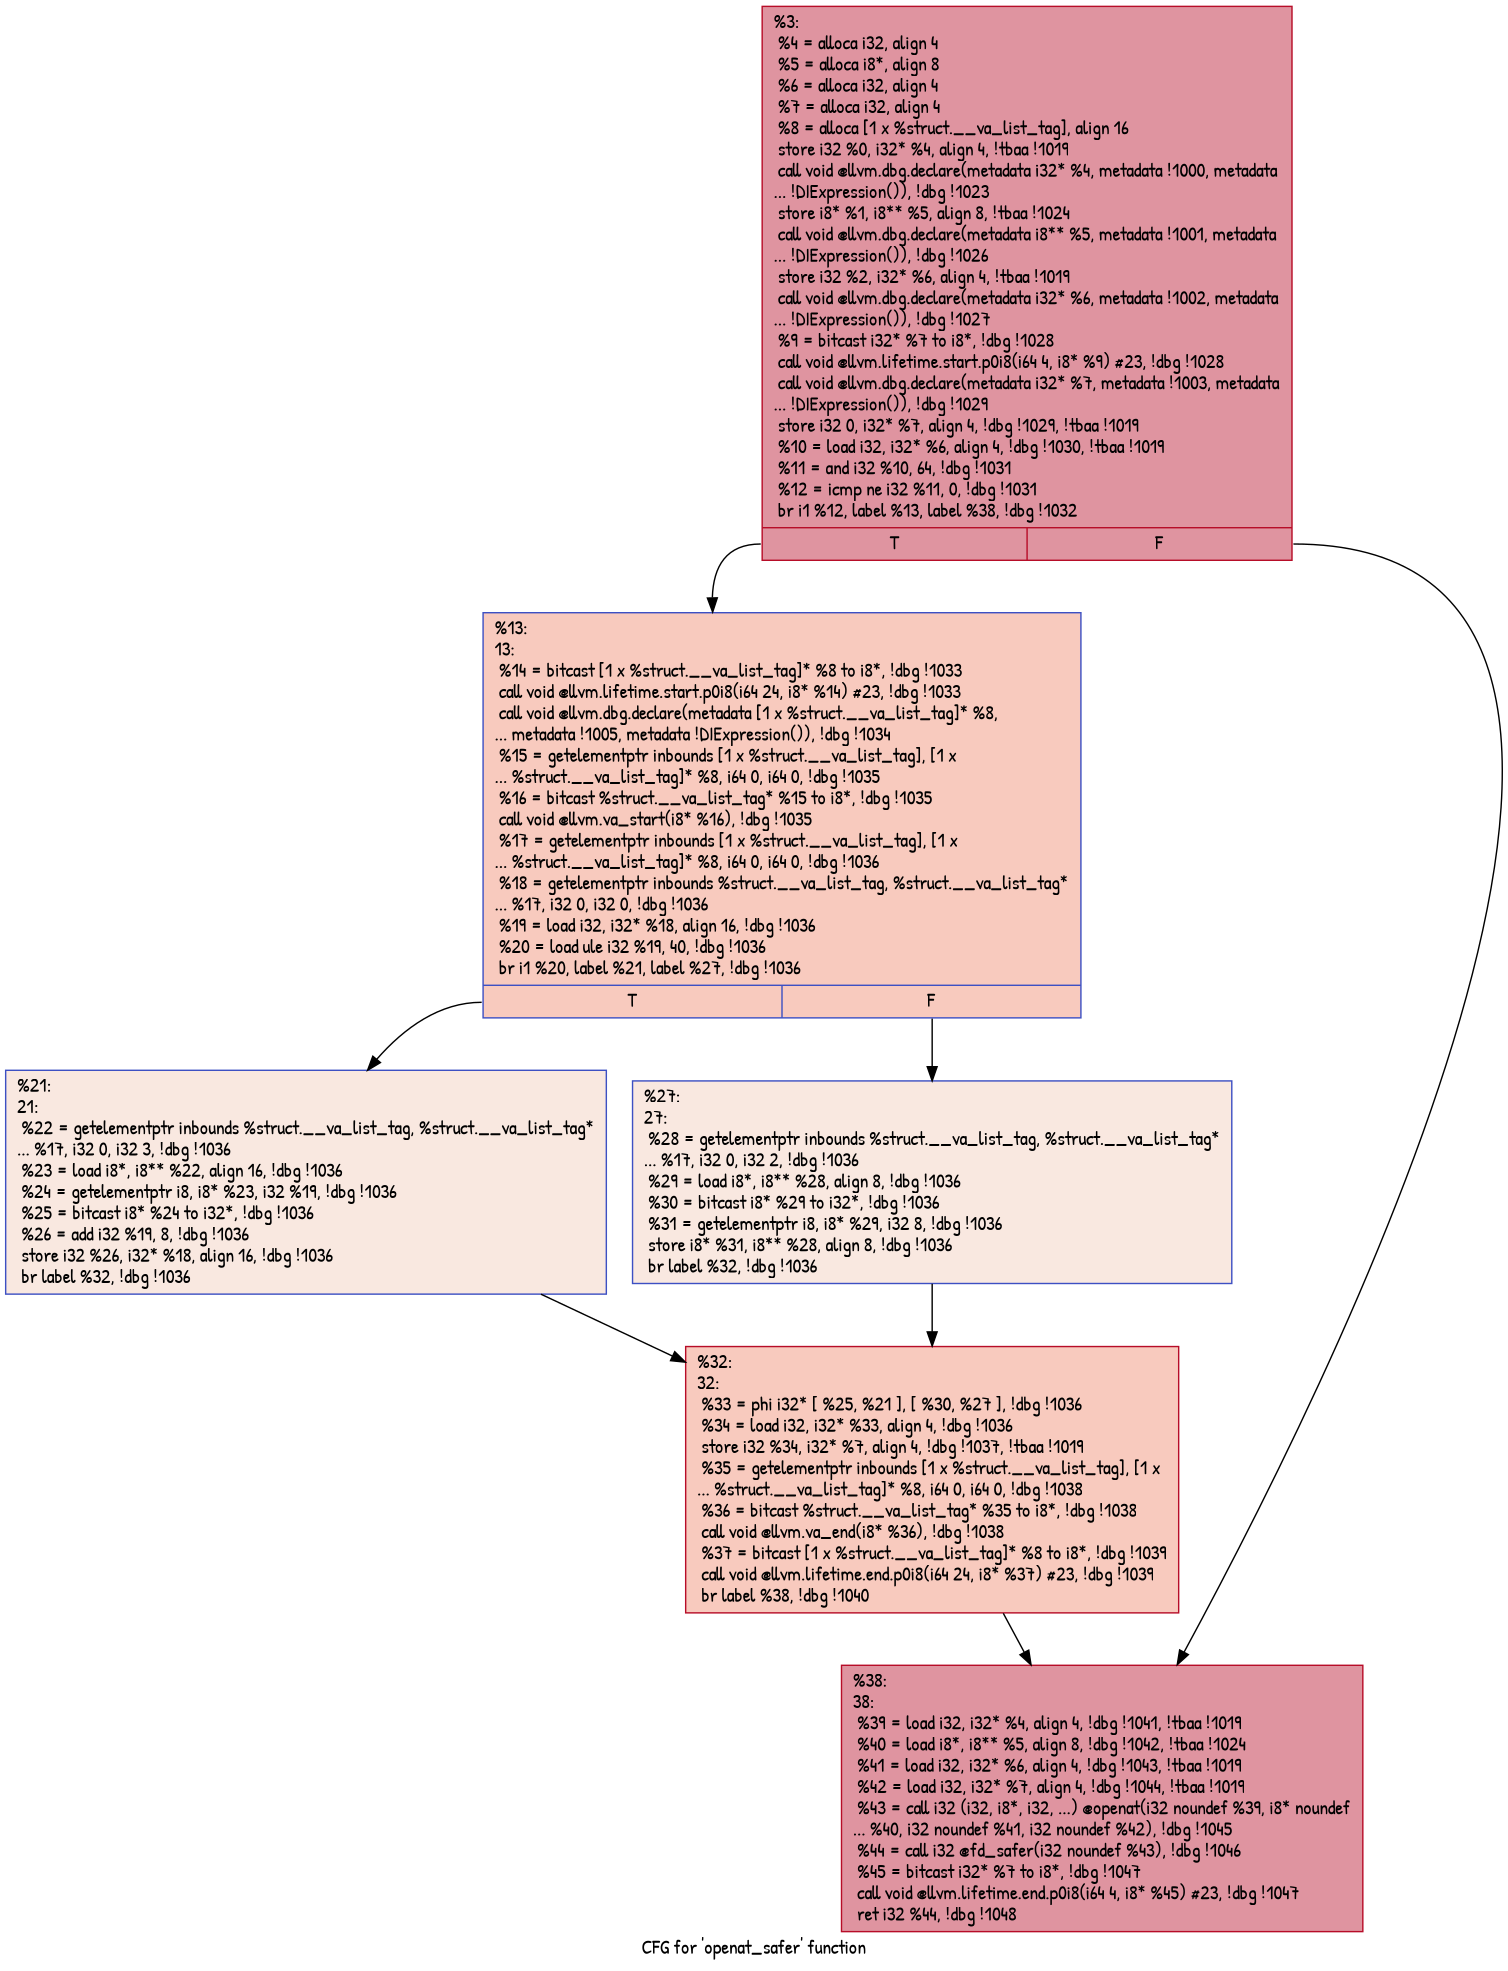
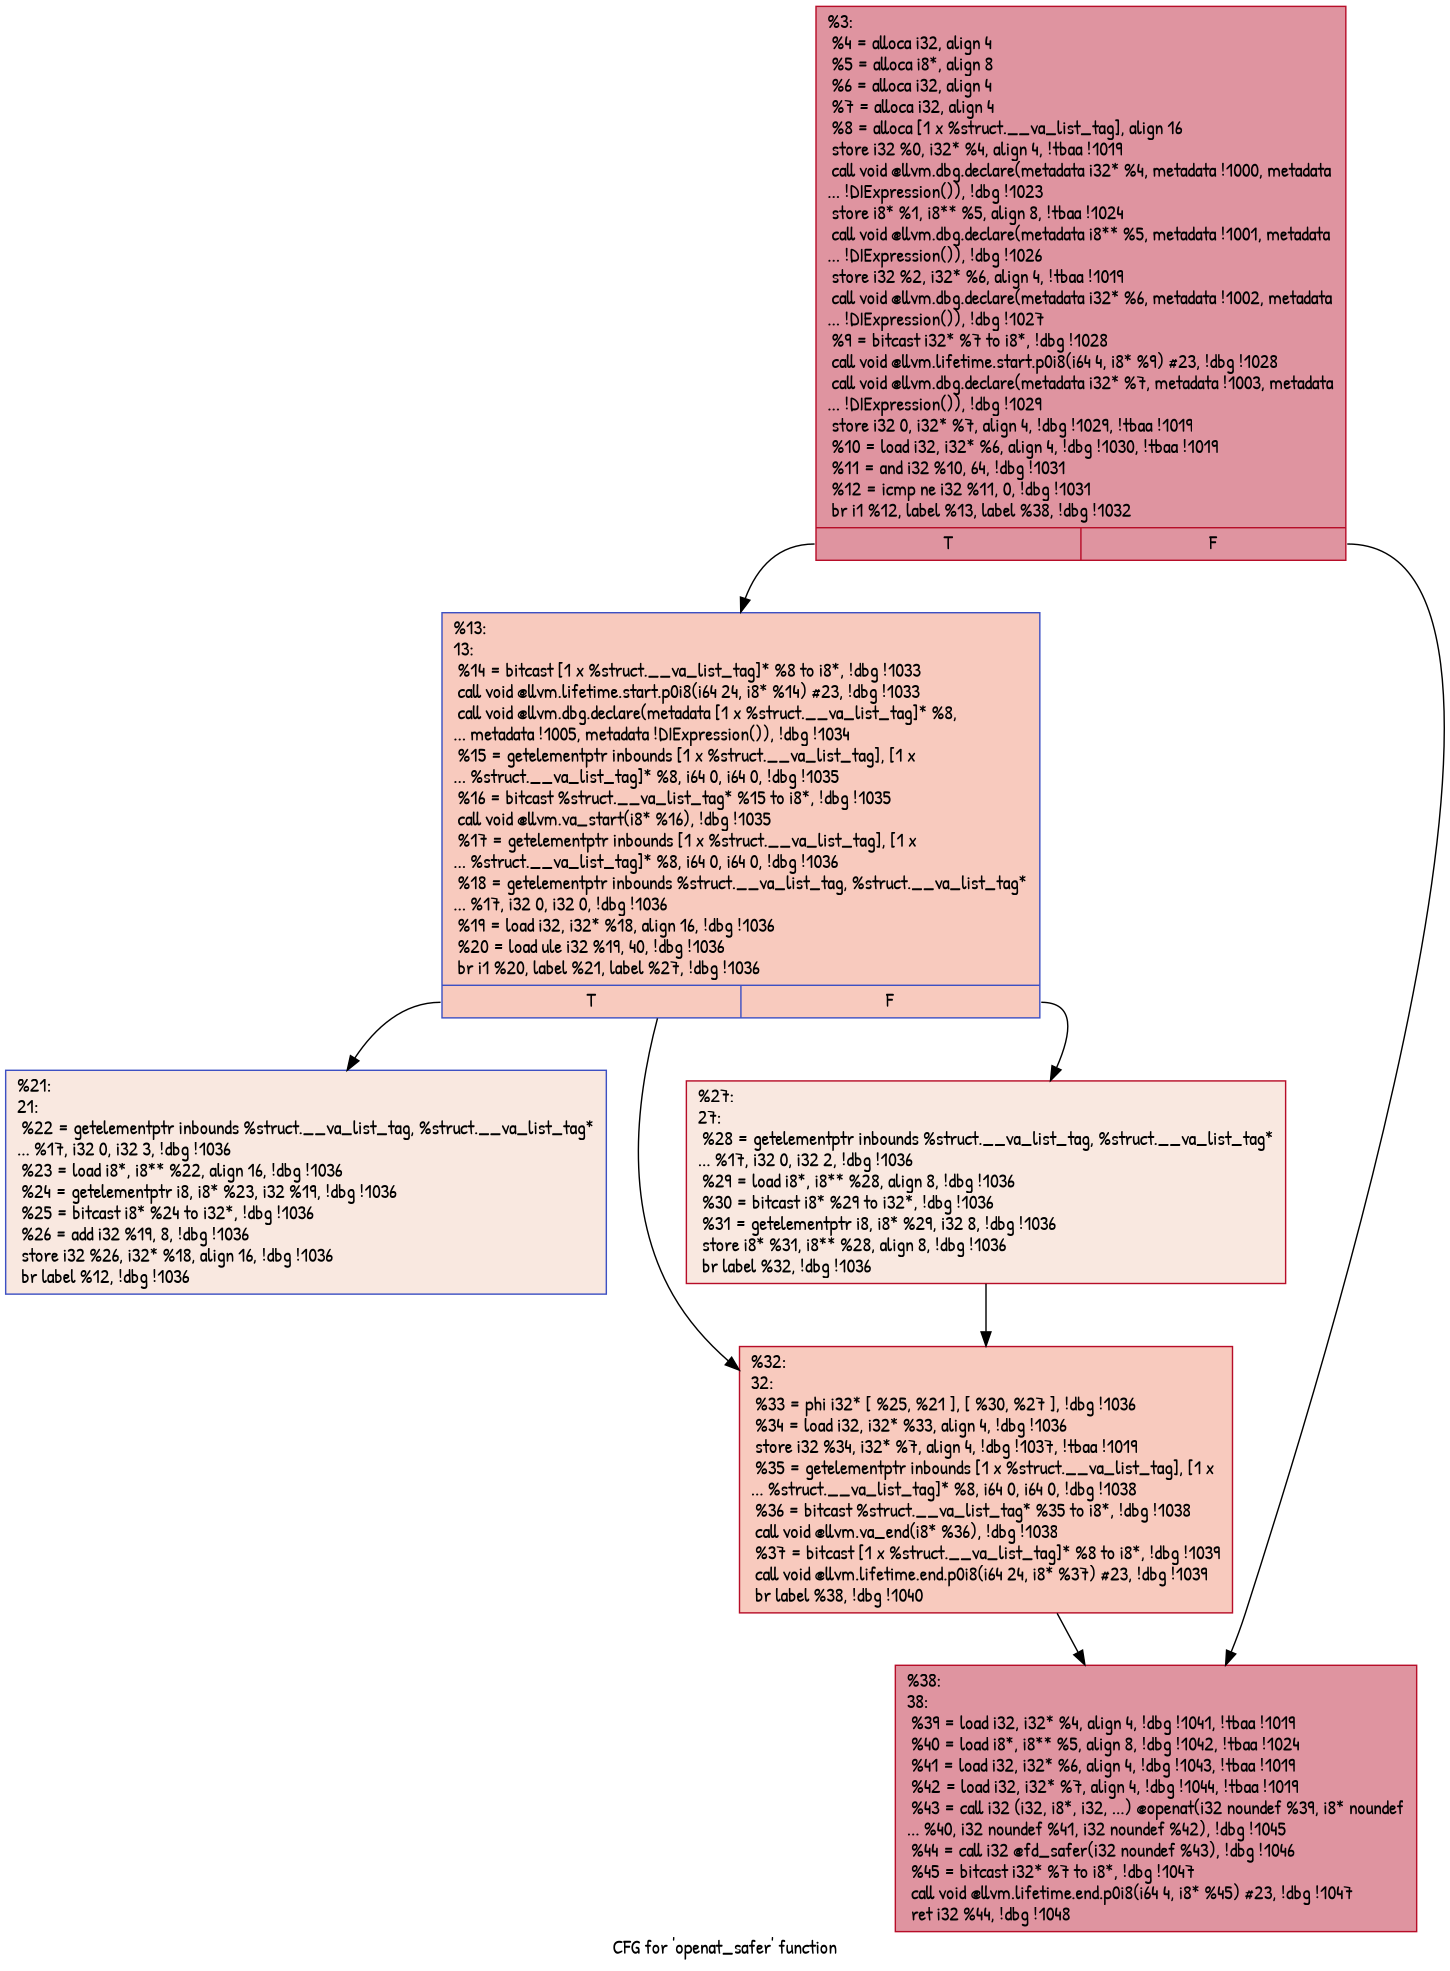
node "%27:": color #3d50c3ff -> #b70d28ff
node "%21:": text "br label %32, !dbg !1036" -> "br label %12, !dbg !1036"
edge "%21:" -> "%32:": now "%13:" -> "%32:"
